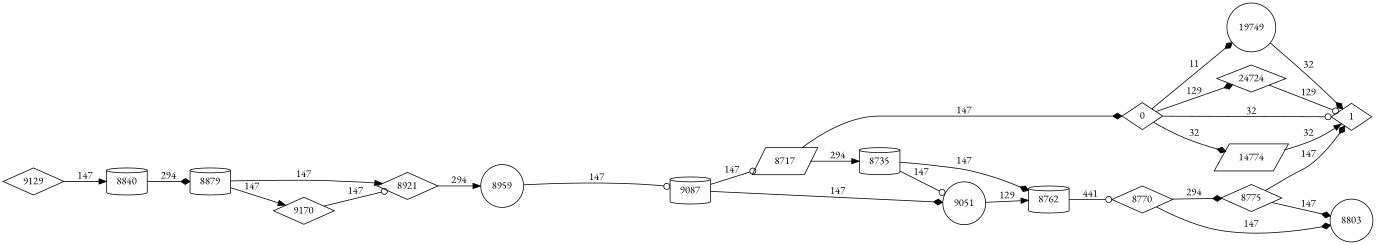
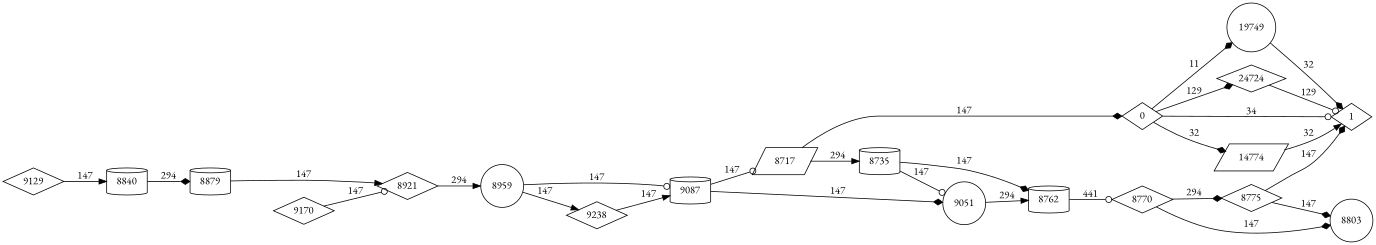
edge "0" -> "1": label "32" -> "34"
edge "8879" -> "9170": removed, label "147"
edge "9051" -> "8762": label "129" -> "294"
node "9238": added
